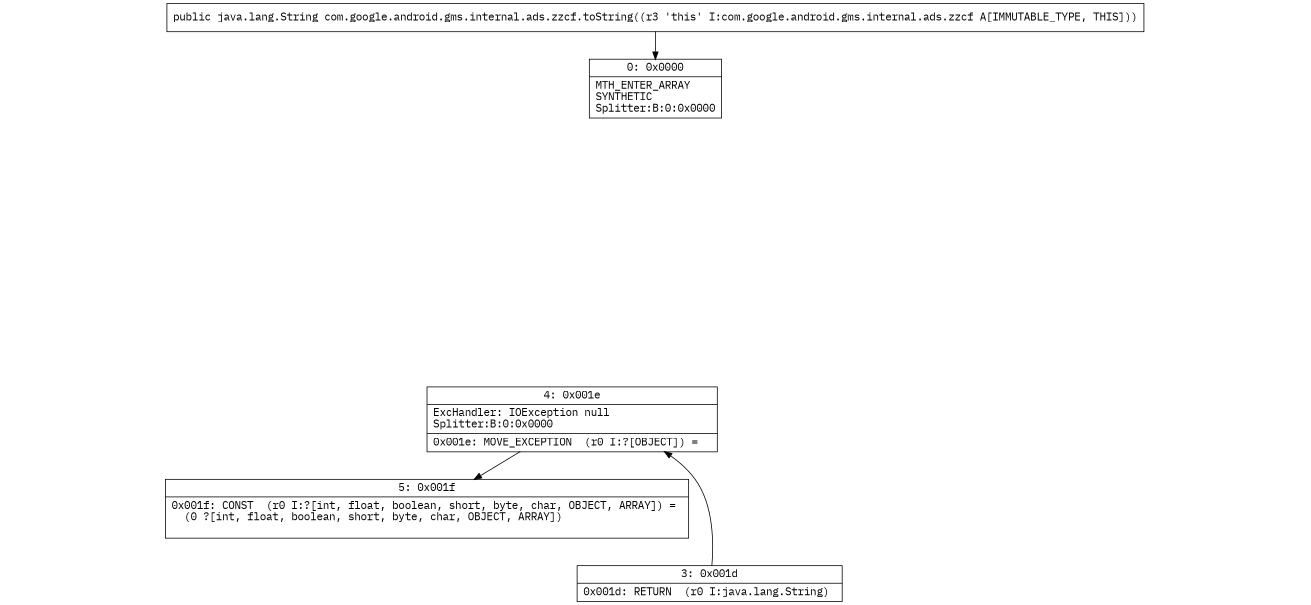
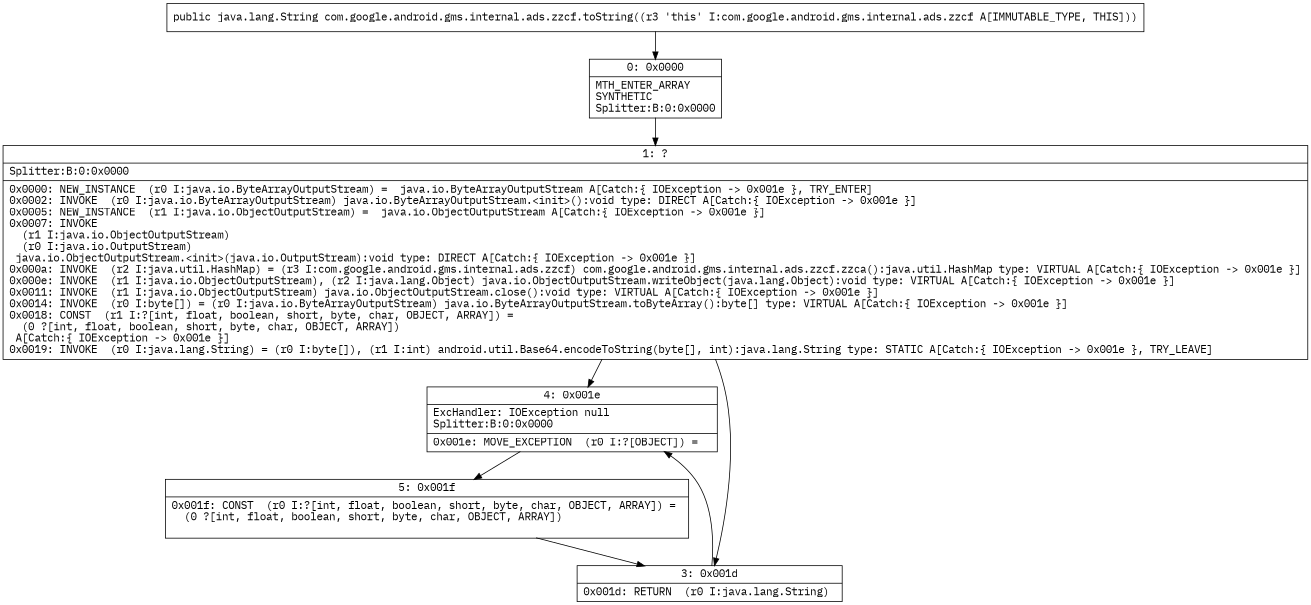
node "1: ?": added
edge "5: 0x001f" -> "3: 0x001d": added
